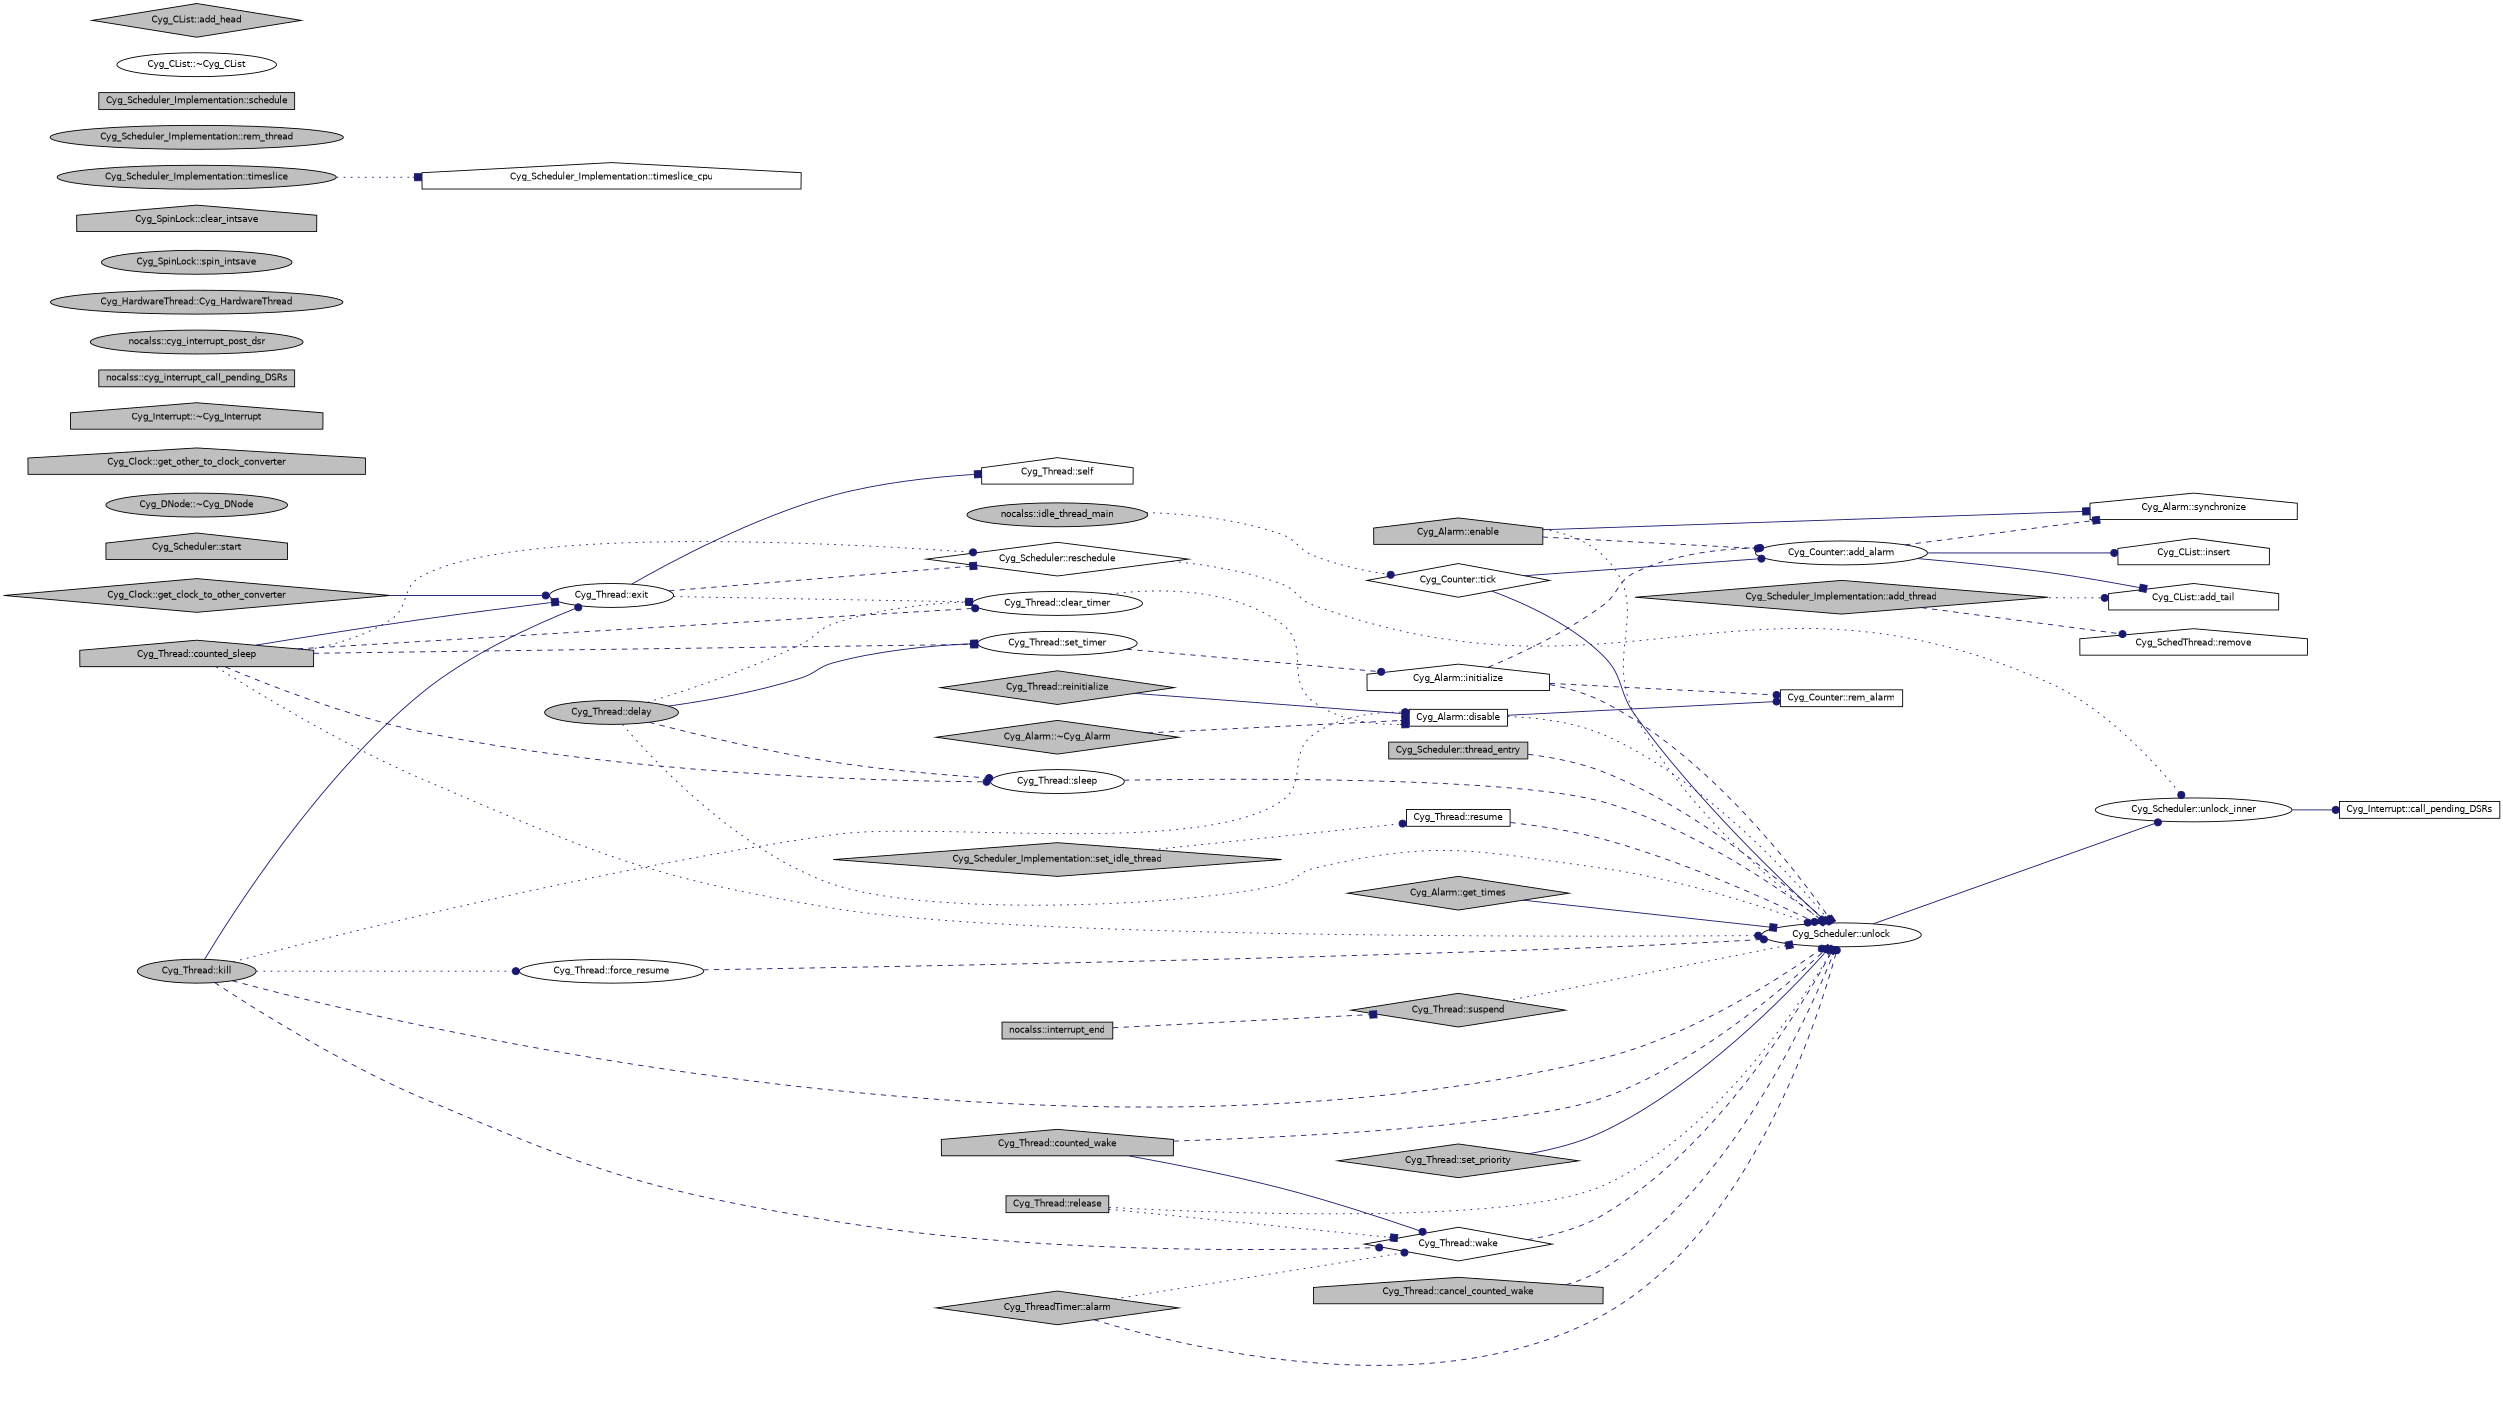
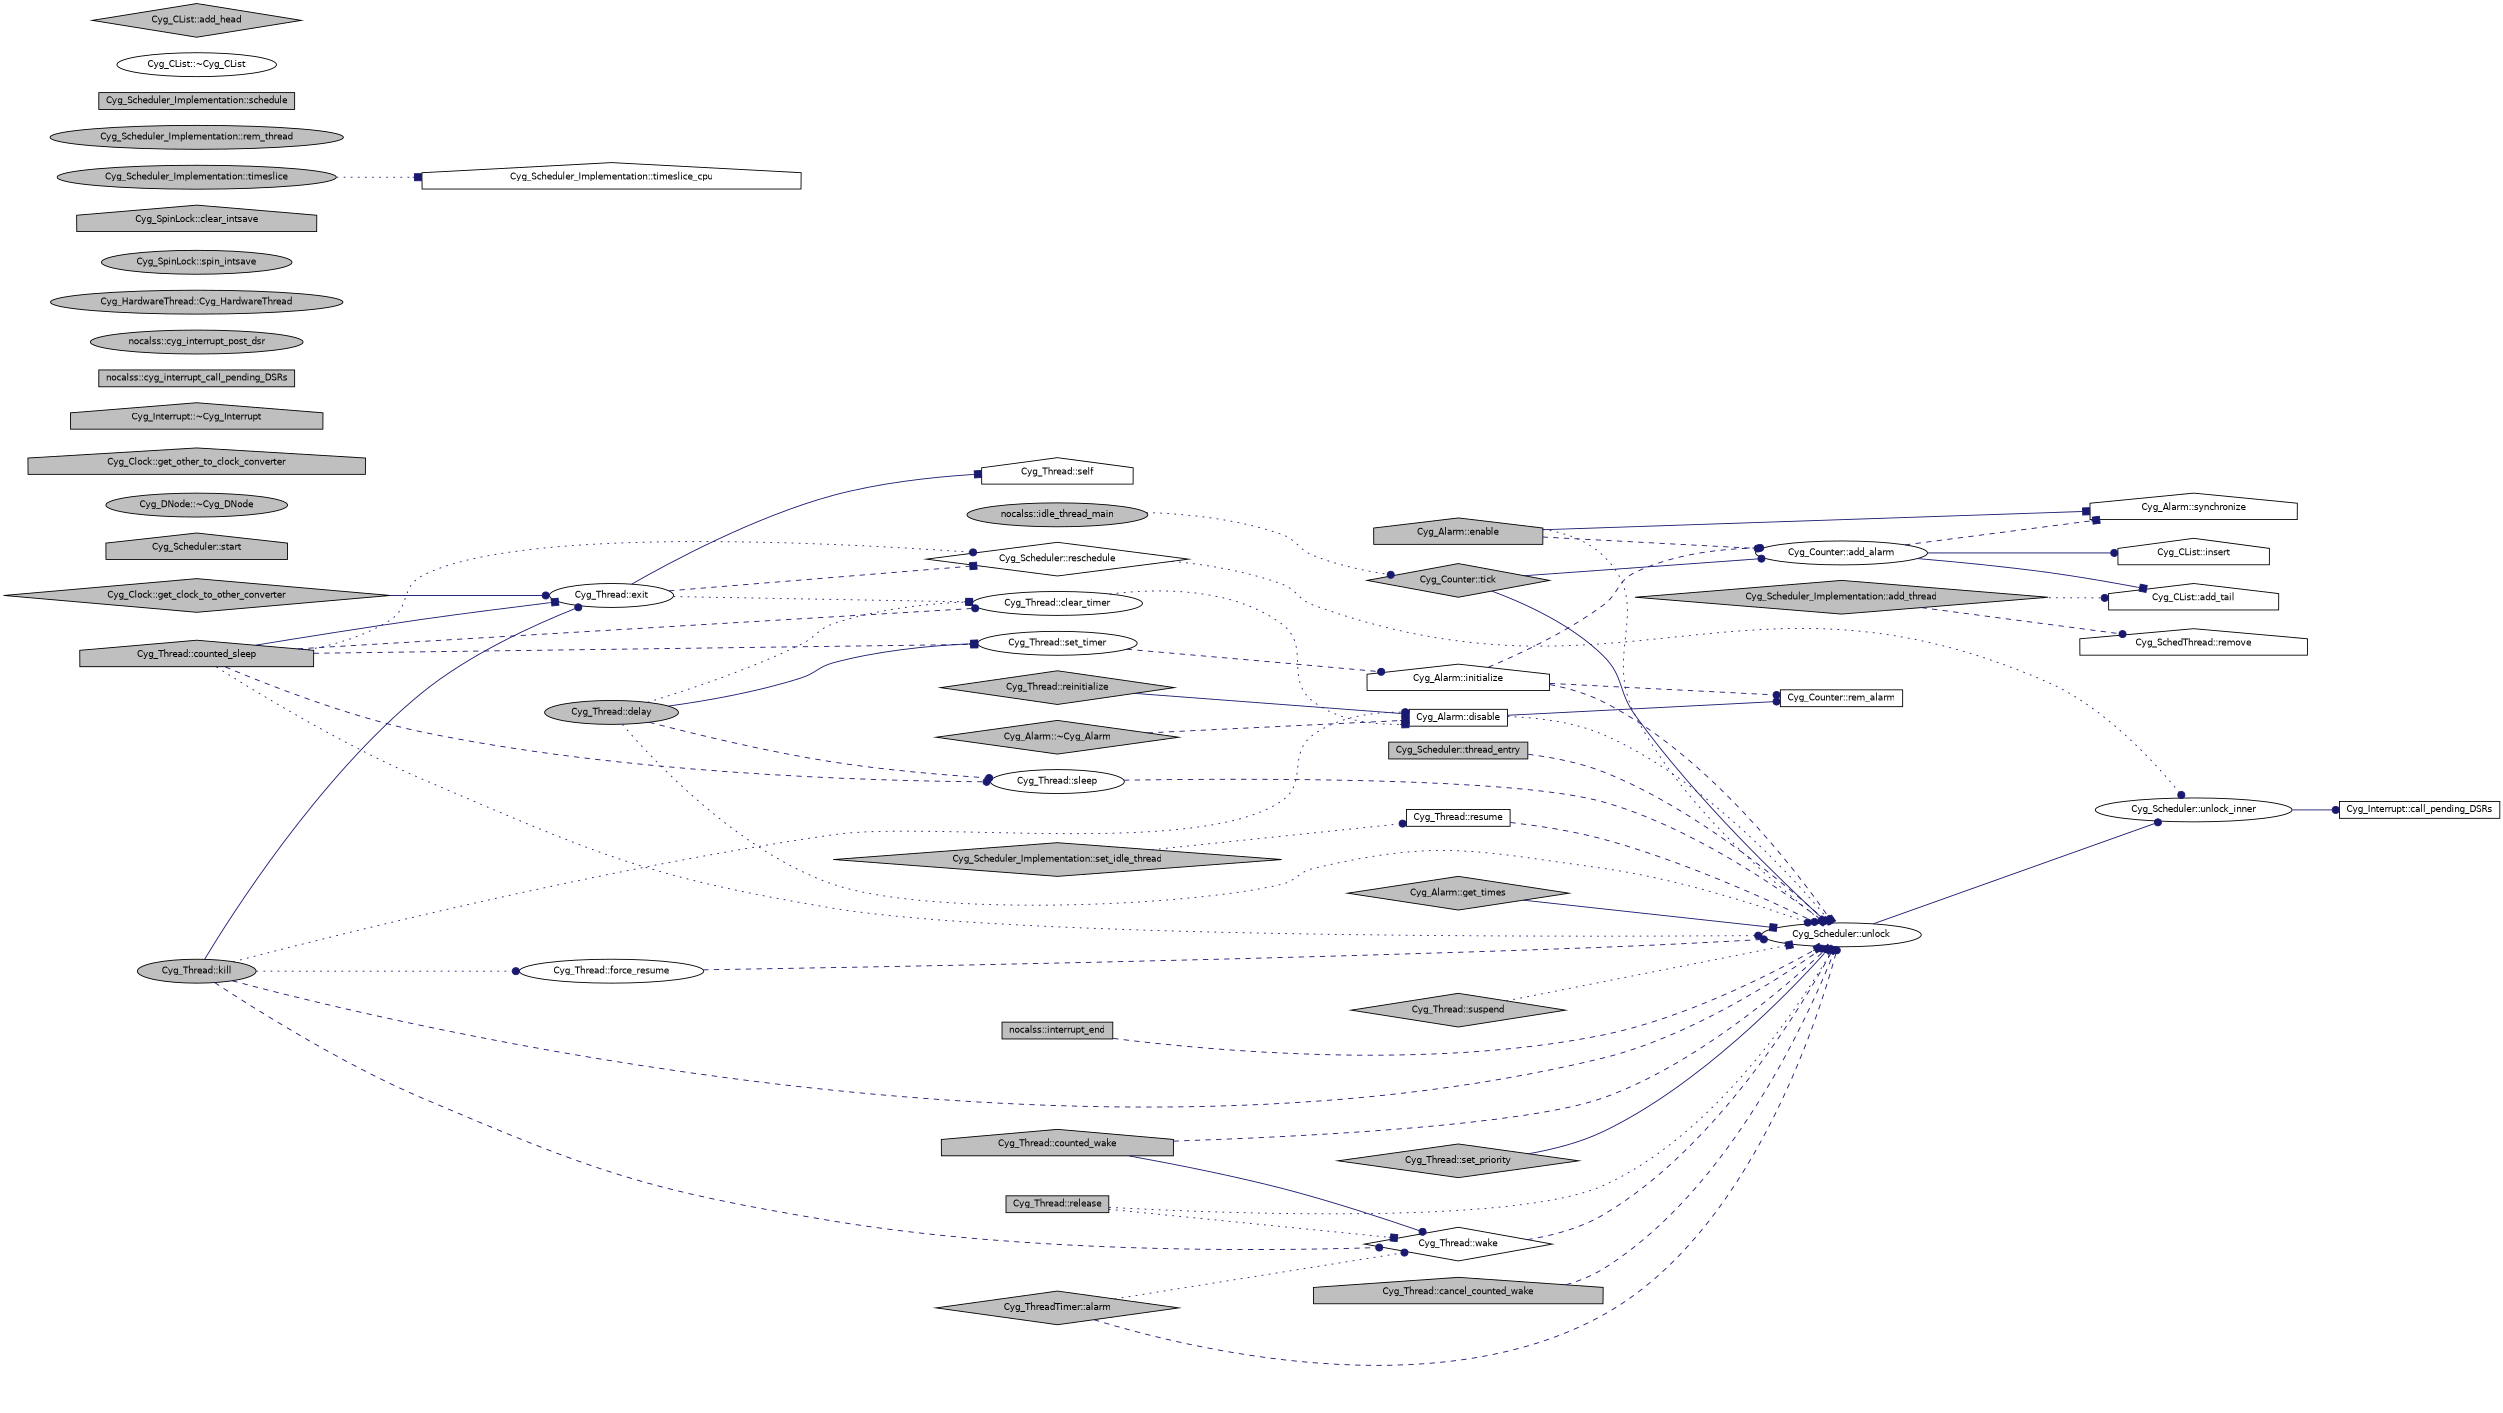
node "Cyg_Counter::tick": fillcolor white -> grey75
edge "nocalss::interrupt_end" -> "Cyg_Thread::suspend": now "nocalss::interrupt_end" -> "Cyg_Scheduler::unlock"
